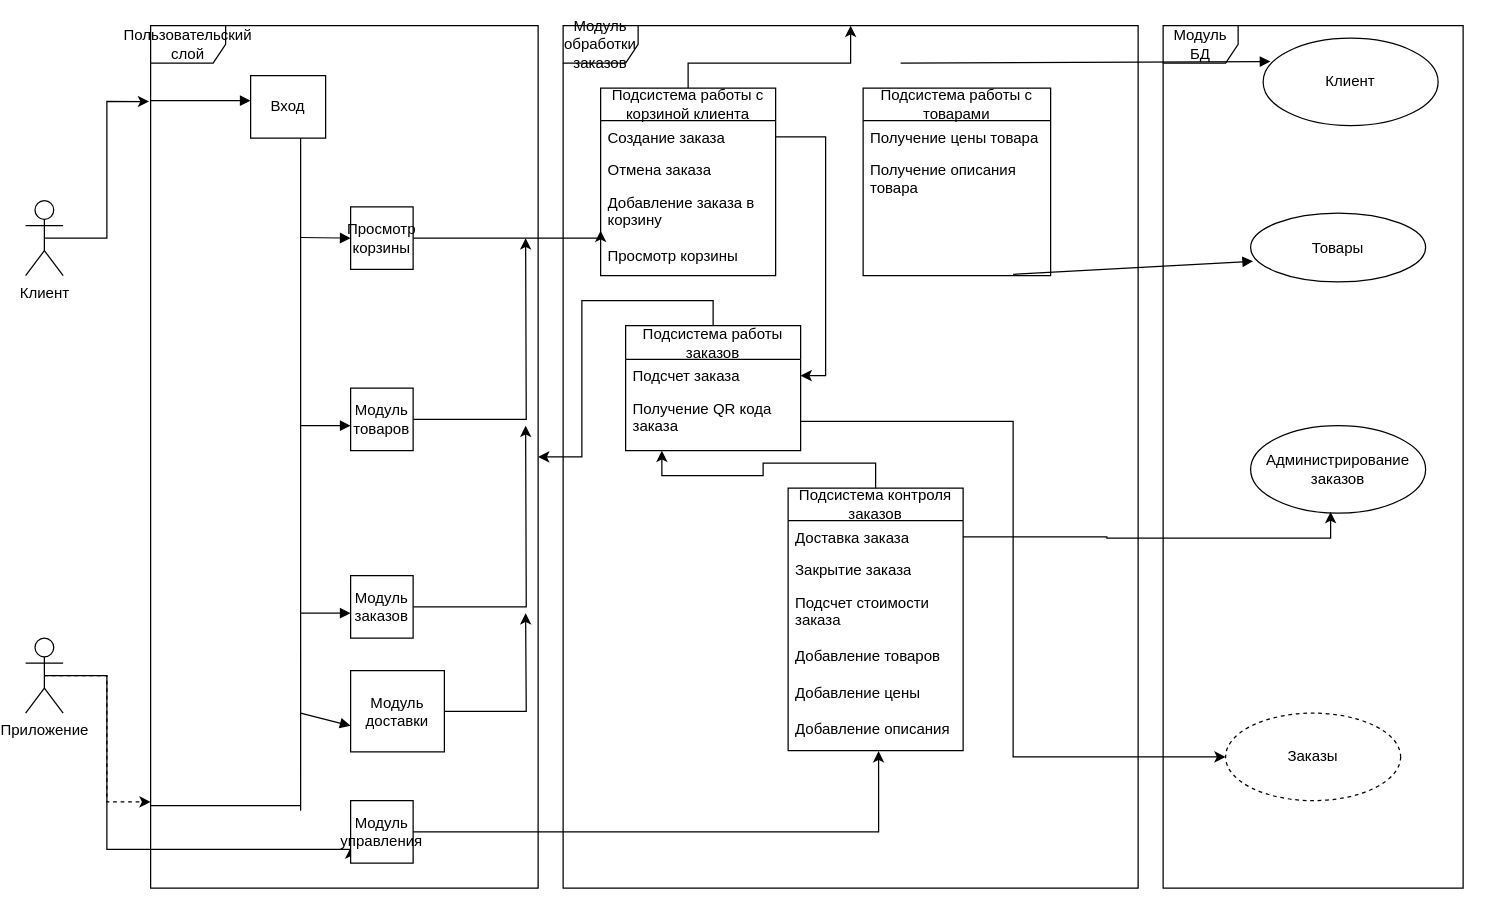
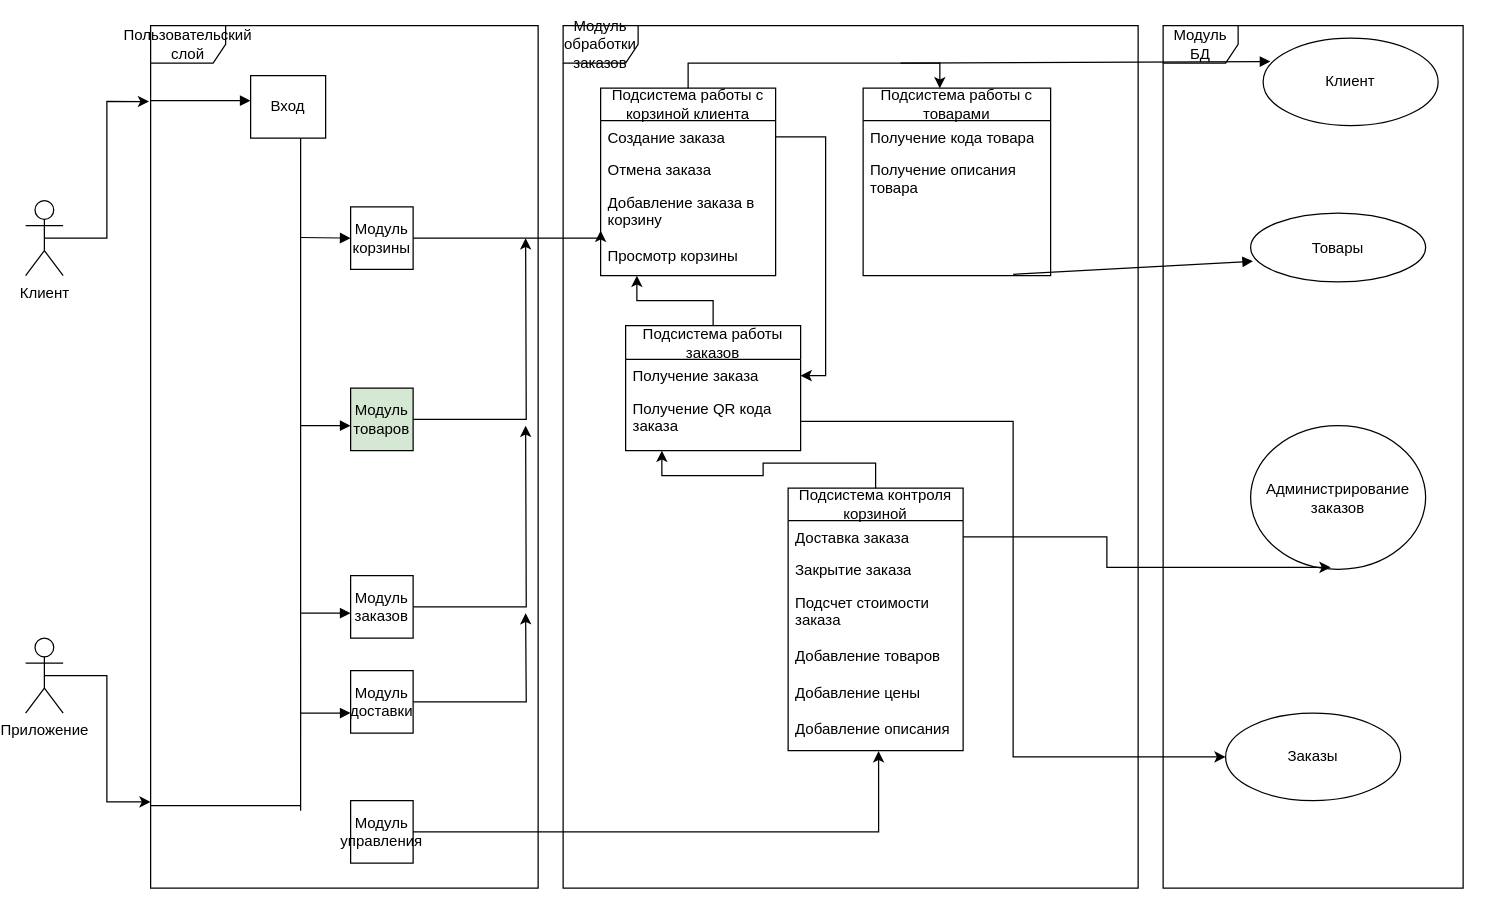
edge "Подсистема работы с корзиной клиента" -> "Модуль обработки заказов": now "Подсистема работы с корзиной клиента" -> "Подсистема работы с товарами"
node "Получение цены товара": label "Получение цены товара" -> "Получение кода товара"
node "Просмотр корзины": label "Просмотр корзины" -> "Модуль корзины"
edge "Подсистема работы заказов" -> "Пользовательский слой": now "Подсистема работы заказов" -> "Добавление заказа в корзину Просмотр корзины"
node "Подсчет заказа": label "Подсчет заказа" -> "Получение заказа"
node "Модуль товаров": fillcolor #ffffff -> #d5e8d4
node "Администрирование заказов": size 175x88 -> 175x144
node "Подсистема контроля заказов": label "Подсистема контроля заказов" -> "Подсистема контроля корзиной"
node "Модуль доставки": size 94x81 -> 63x63
node "Заказы": style dashed -> solid
edge "Приложение" -> "Пользовательский слой": style dashed -> solid
edge "Приложение" -> "Модуль управления": removed
